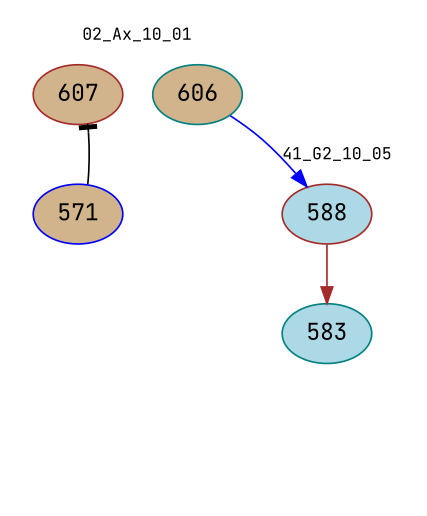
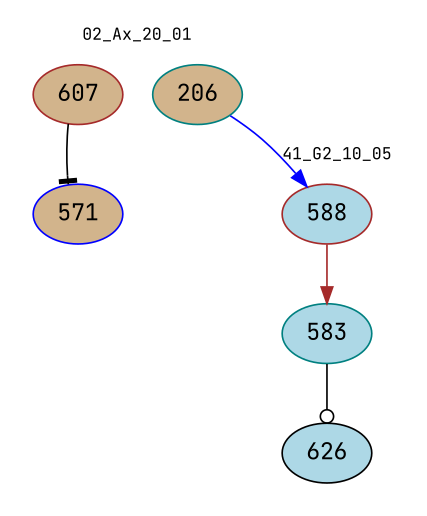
cluster "02_Ax_10_01": label "02_Ax_10_01" -> "02_Ax_20_01"
node "606": label "606" -> "206"
edge "571" -> "607": reversed
node "626": added
